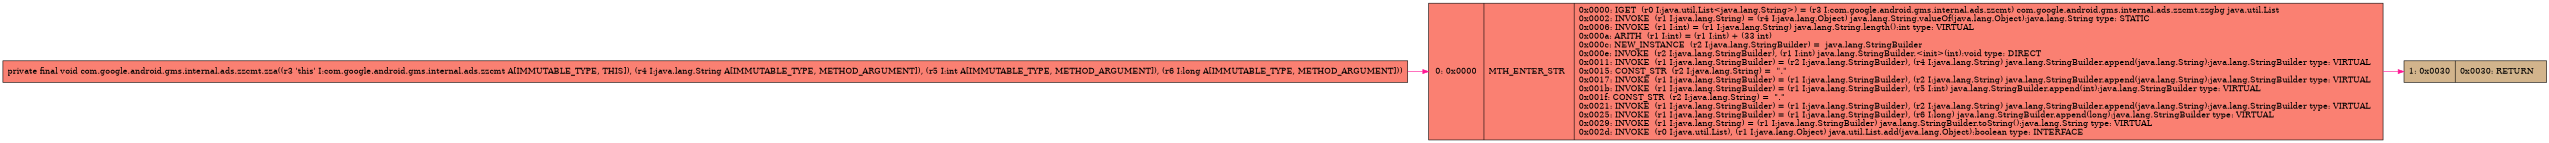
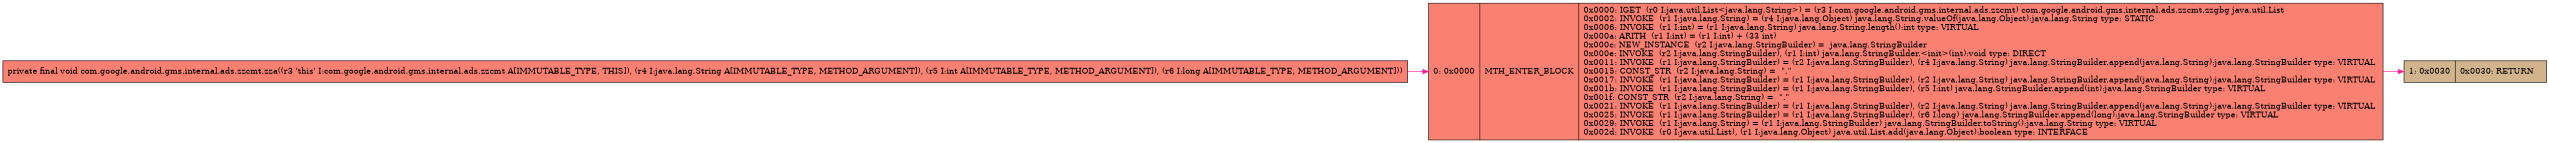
node "0: 0x0000": text "MTH_ENTER_STR" -> "MTH_ENTER_BLOCK"
